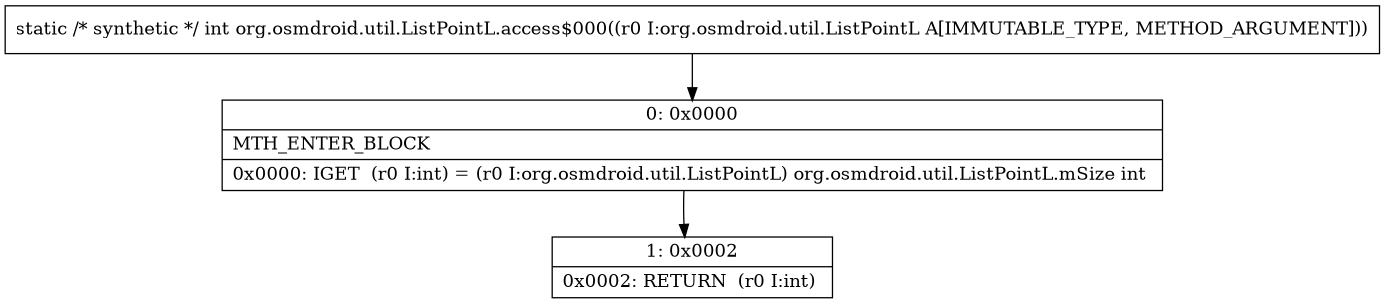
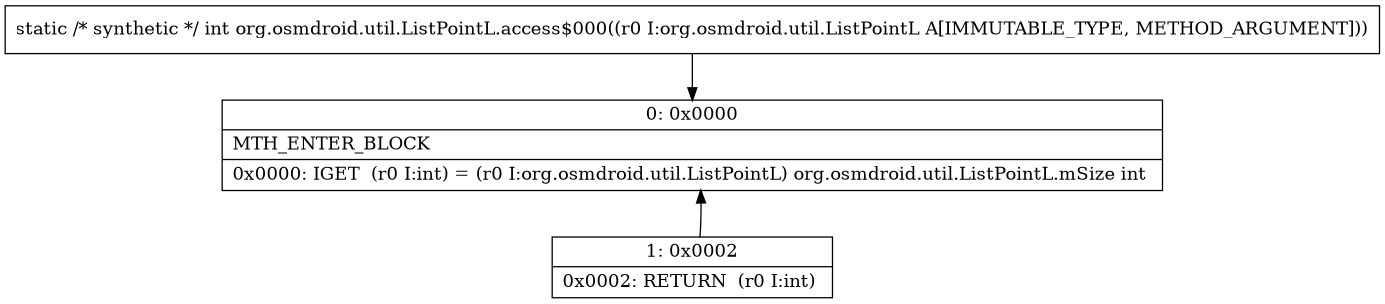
edge "0: 0x0000" -> "1: 0x0002": reversed
